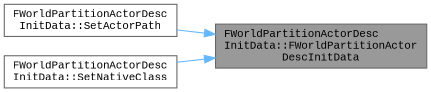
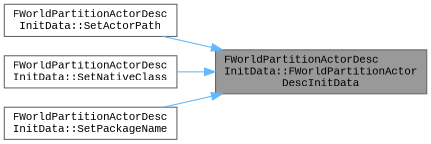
node "FWorldPartitionActorDesc InitData::SetPackageName": added
